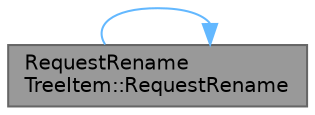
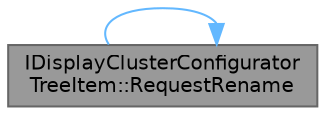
node "RequestRename TreeItem::RequestRename": label "RequestRename TreeItem::RequestRename" -> "IDisplayClusterConfigurator TreeItem::RequestRename"
